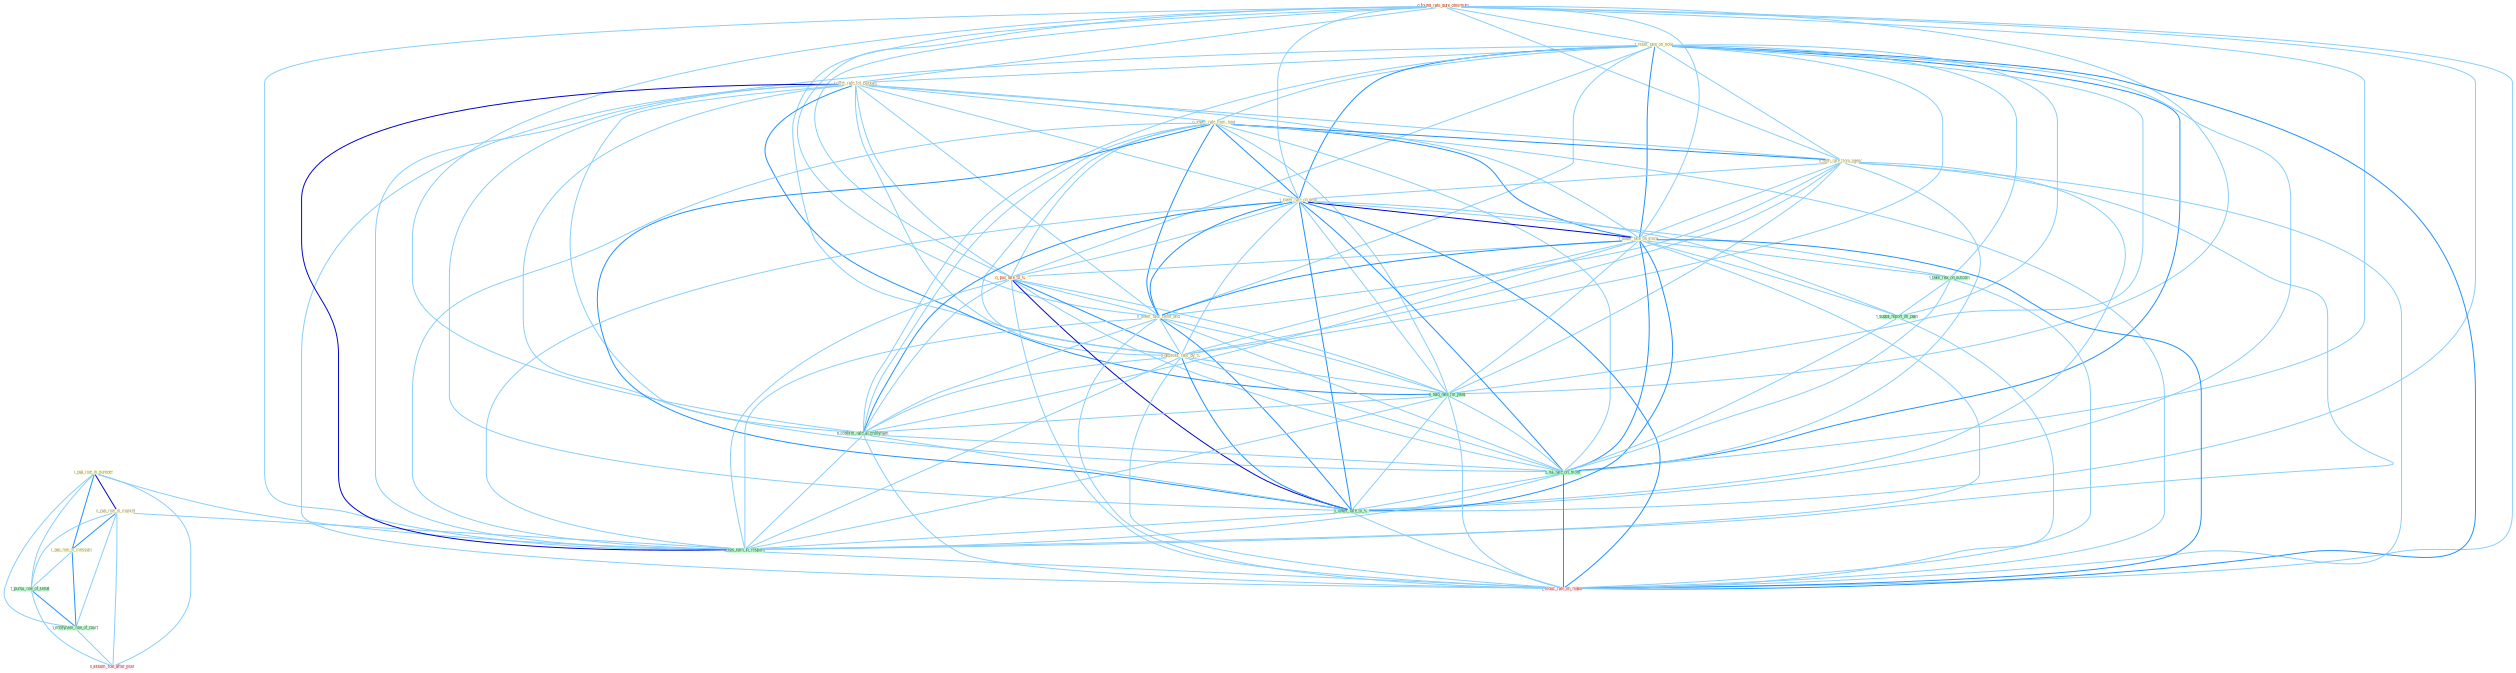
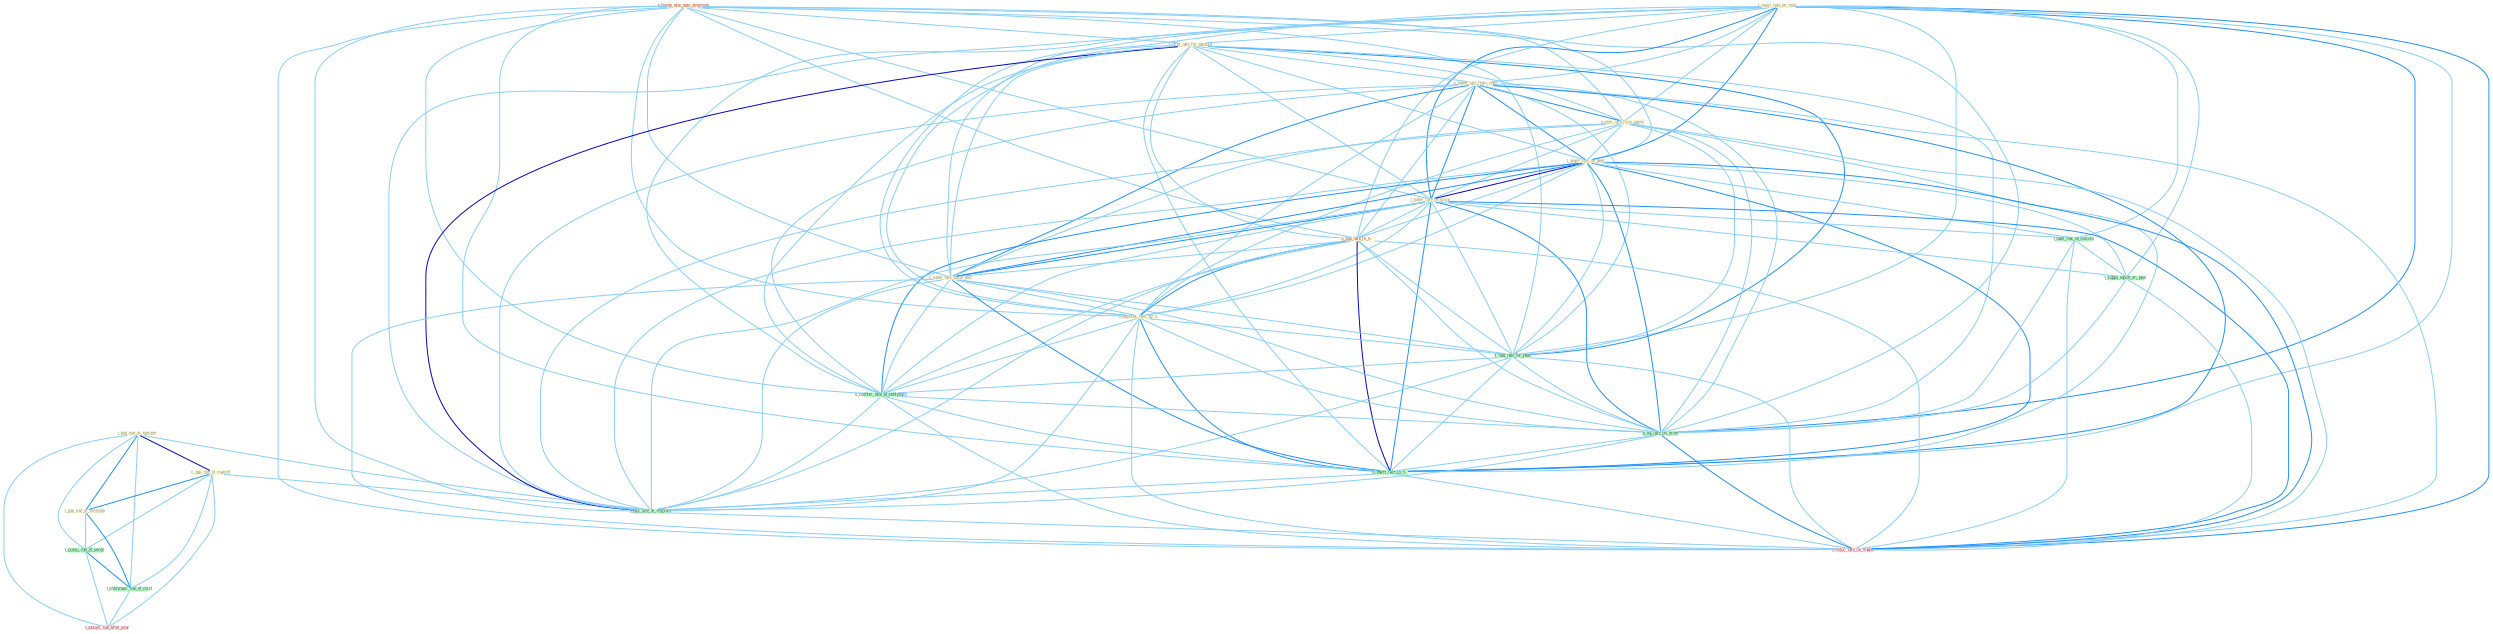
edge "0_found_rate_dure_othernum" -- "1_reset_rate_on_note": removed
node "0_had_rate_for_yield": label "0_had_rate_for_yield" -> "1_had_rate_for_yield"
node "0_ha_rate_on_morn": label "0_ha_rate_on_morn" -> "6_ha_rate_on_morn"
node "0_eas_earn_in_respons": label "0_eas_earn_in_respons" -> "0_eas_rate_in_respons"
edge "1_offer_rate_for_packag" -- "1_reduc_rate_on_million": removed
